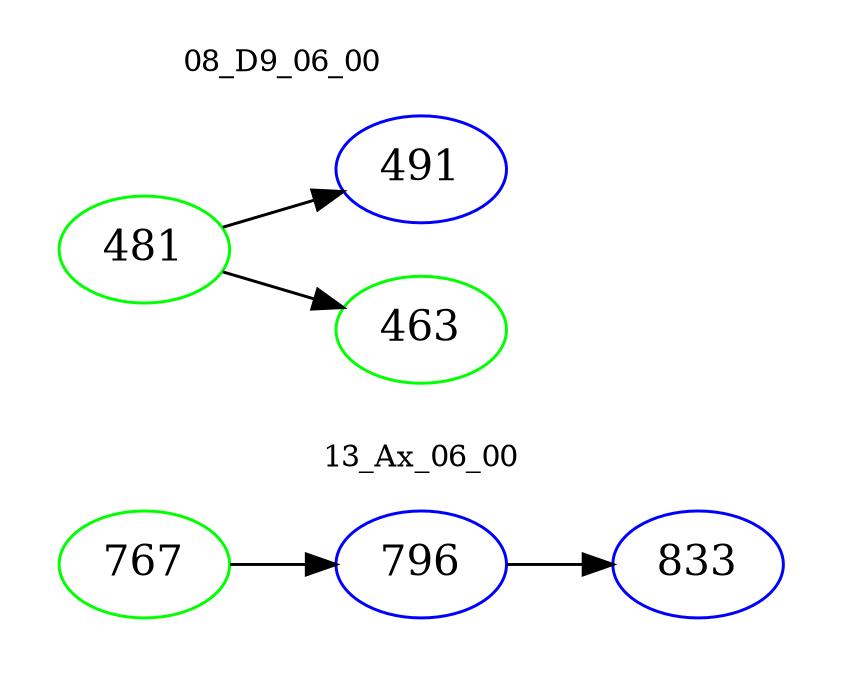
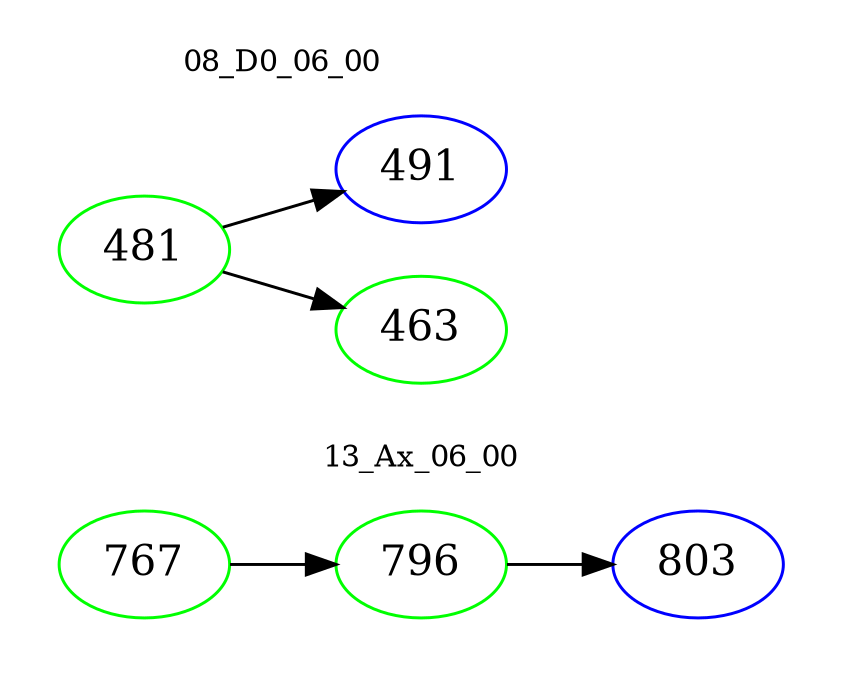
cluster "08_D9_06_00": label "08_D9_06_00" -> "08_D0_06_00"
node "796": color blue -> green
node "833": label "833" -> "803"
